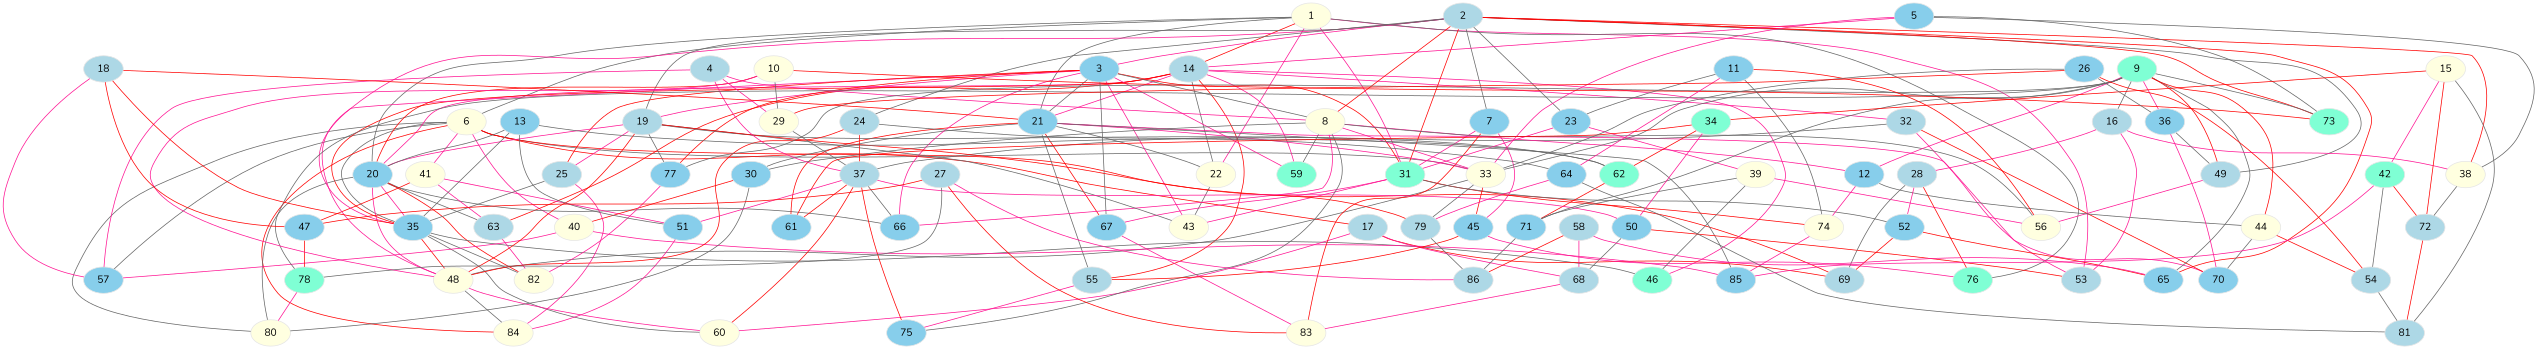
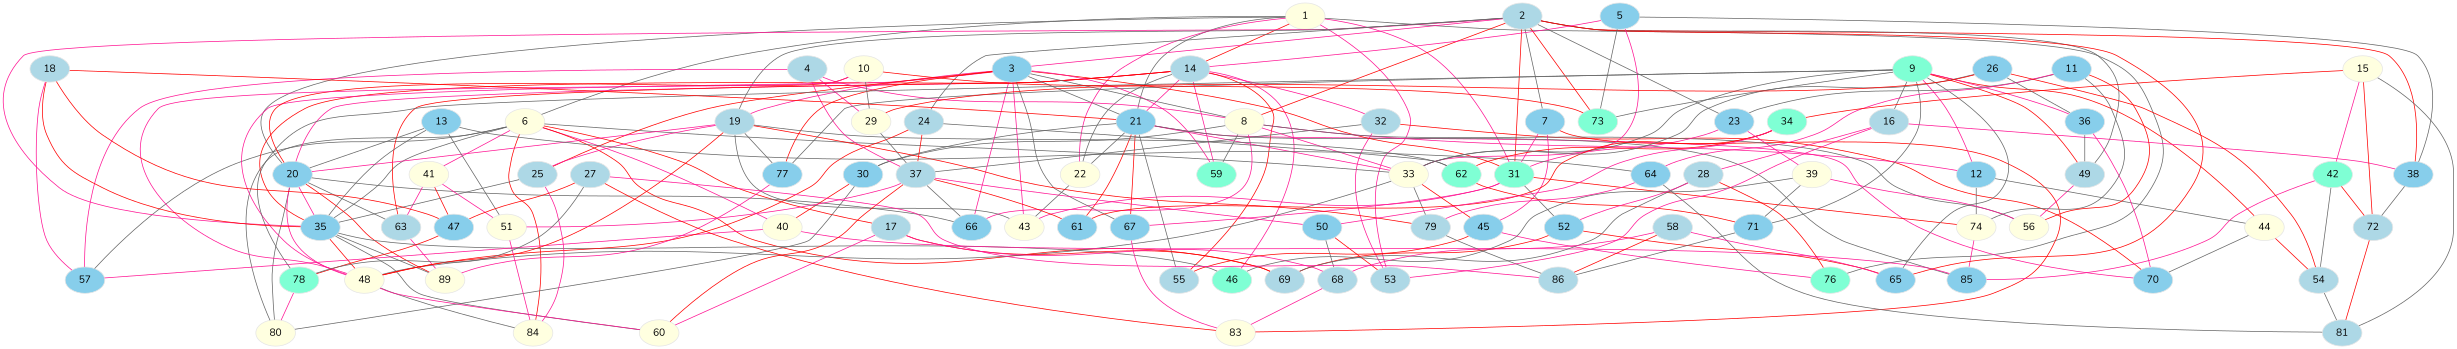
node "38": fillcolor lightyellow -> skyblue
edge "12" -- "74": color deeppink -> gray40
node "51": fillcolor skyblue -> lightyellow
node "82": label "82" -> "89"
node "75": removed
